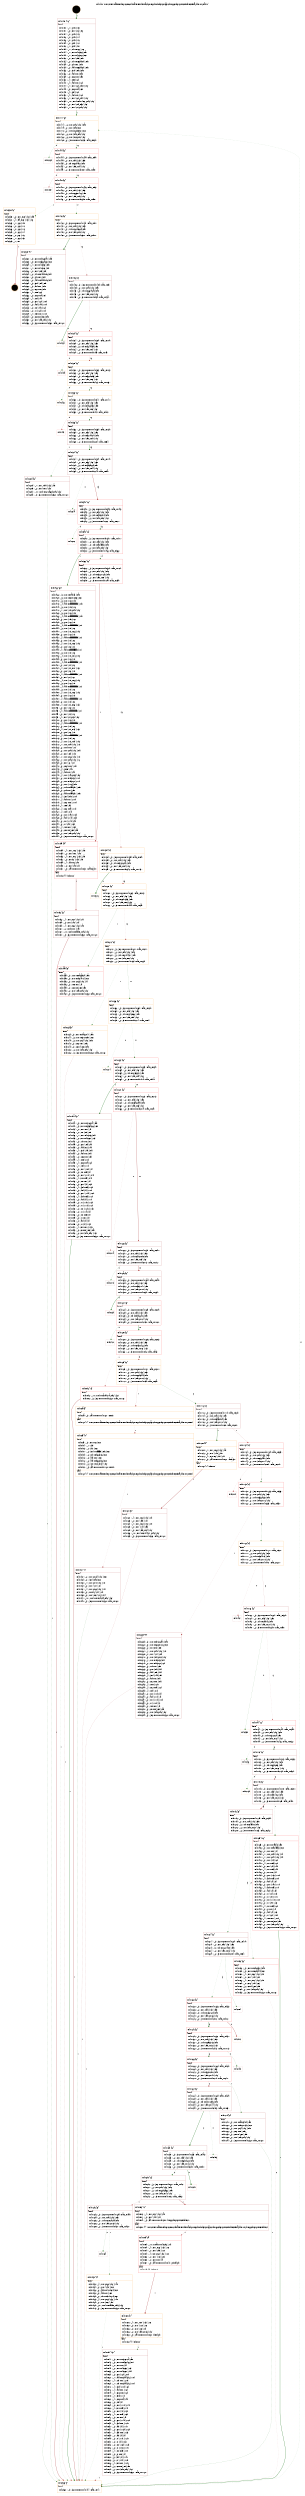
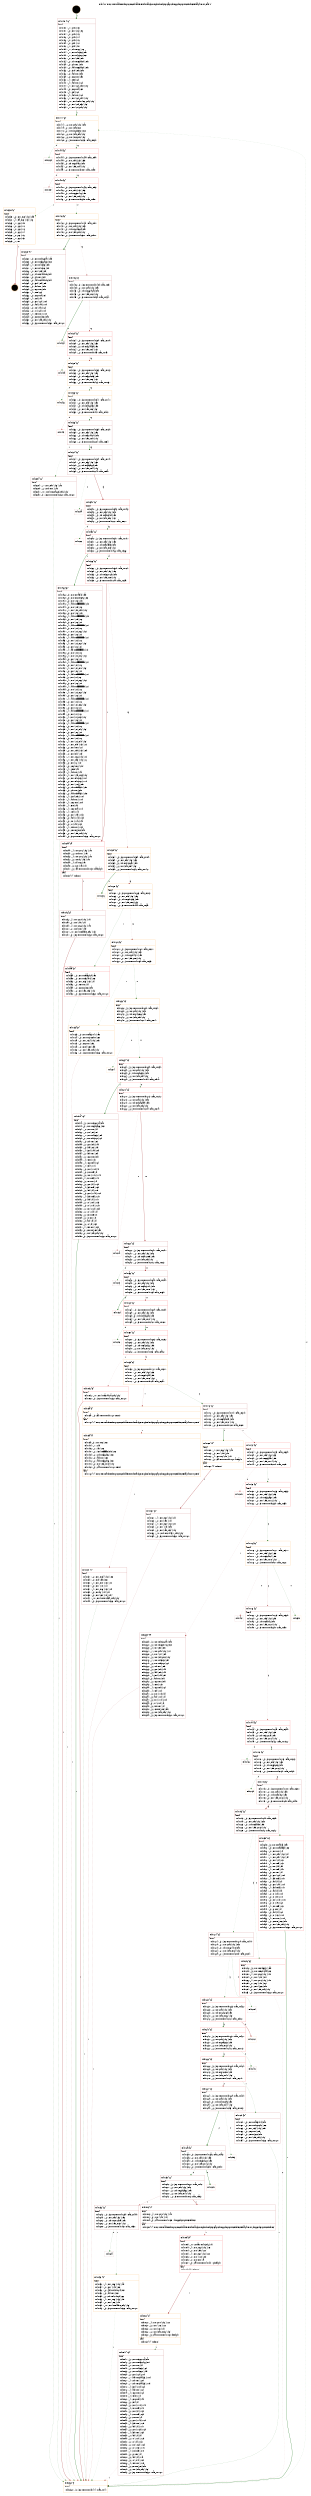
edge "0x401788 [28]" -> "0x4023d0": now "0x40176c [28]" -> "0x4023d0"
